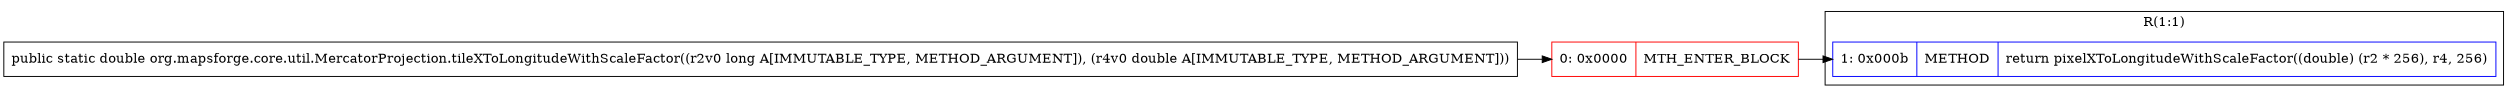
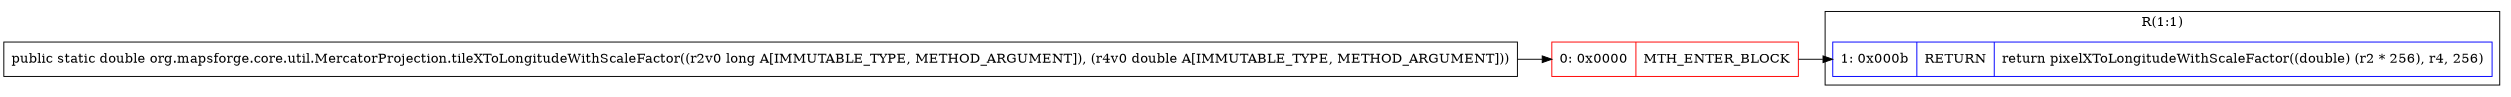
node "1: 0x000b": text "METHOD" -> "RETURN"
